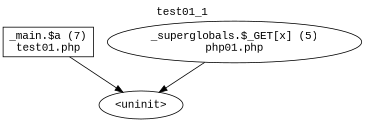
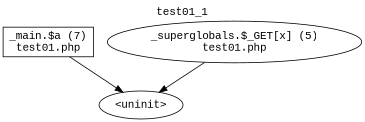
node "_superglobals.$_GET[x] (5) php01.php": label "_superglobals.$_GET[x] (5) php01.php" -> "_superglobals.$_GET[x] (5) test01.php"
